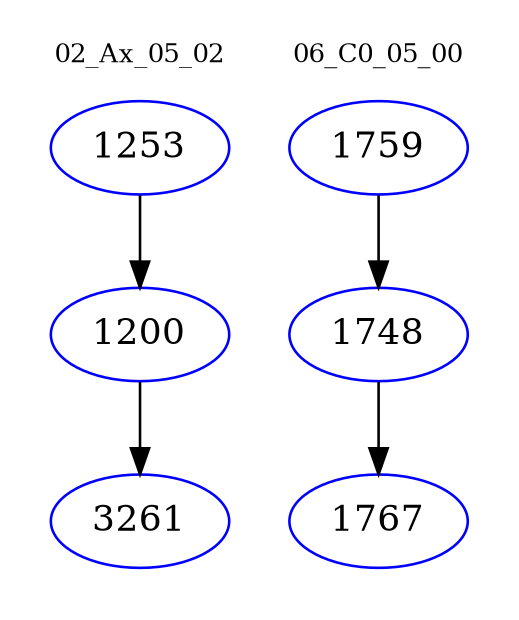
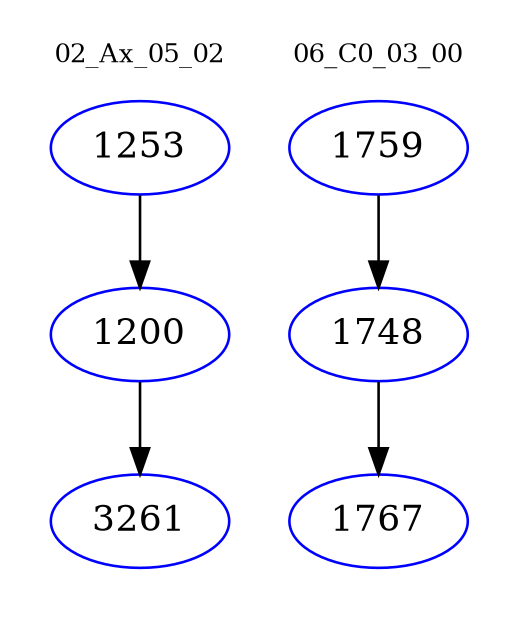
cluster "06_C0_05_00": label "06_C0_05_00" -> "06_C0_03_00"
